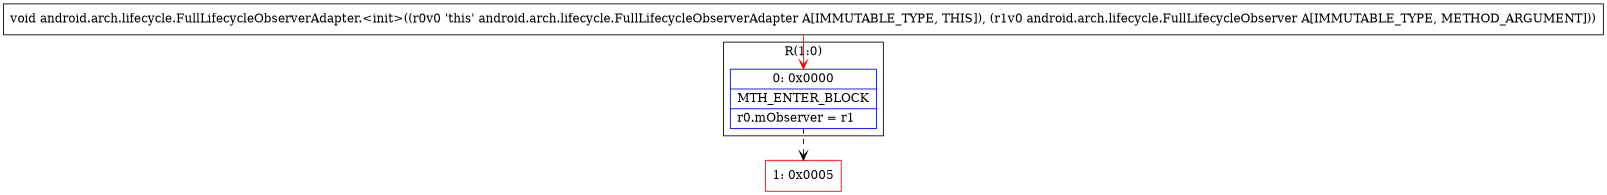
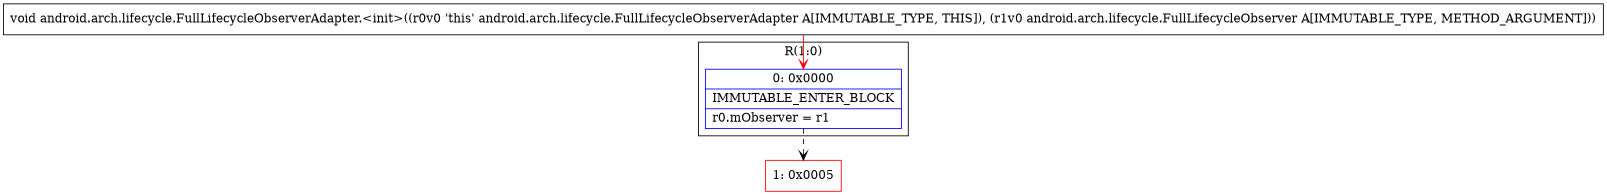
node "0: 0x0000": text "MTH_ENTER_BLOCK" -> "IMMUTABLE_ENTER_BLOCK"
